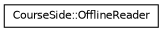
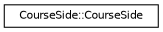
node "CourseSide::OfflineReader": label "CourseSide::OfflineReader" -> "CourseSide::CourseSide"
